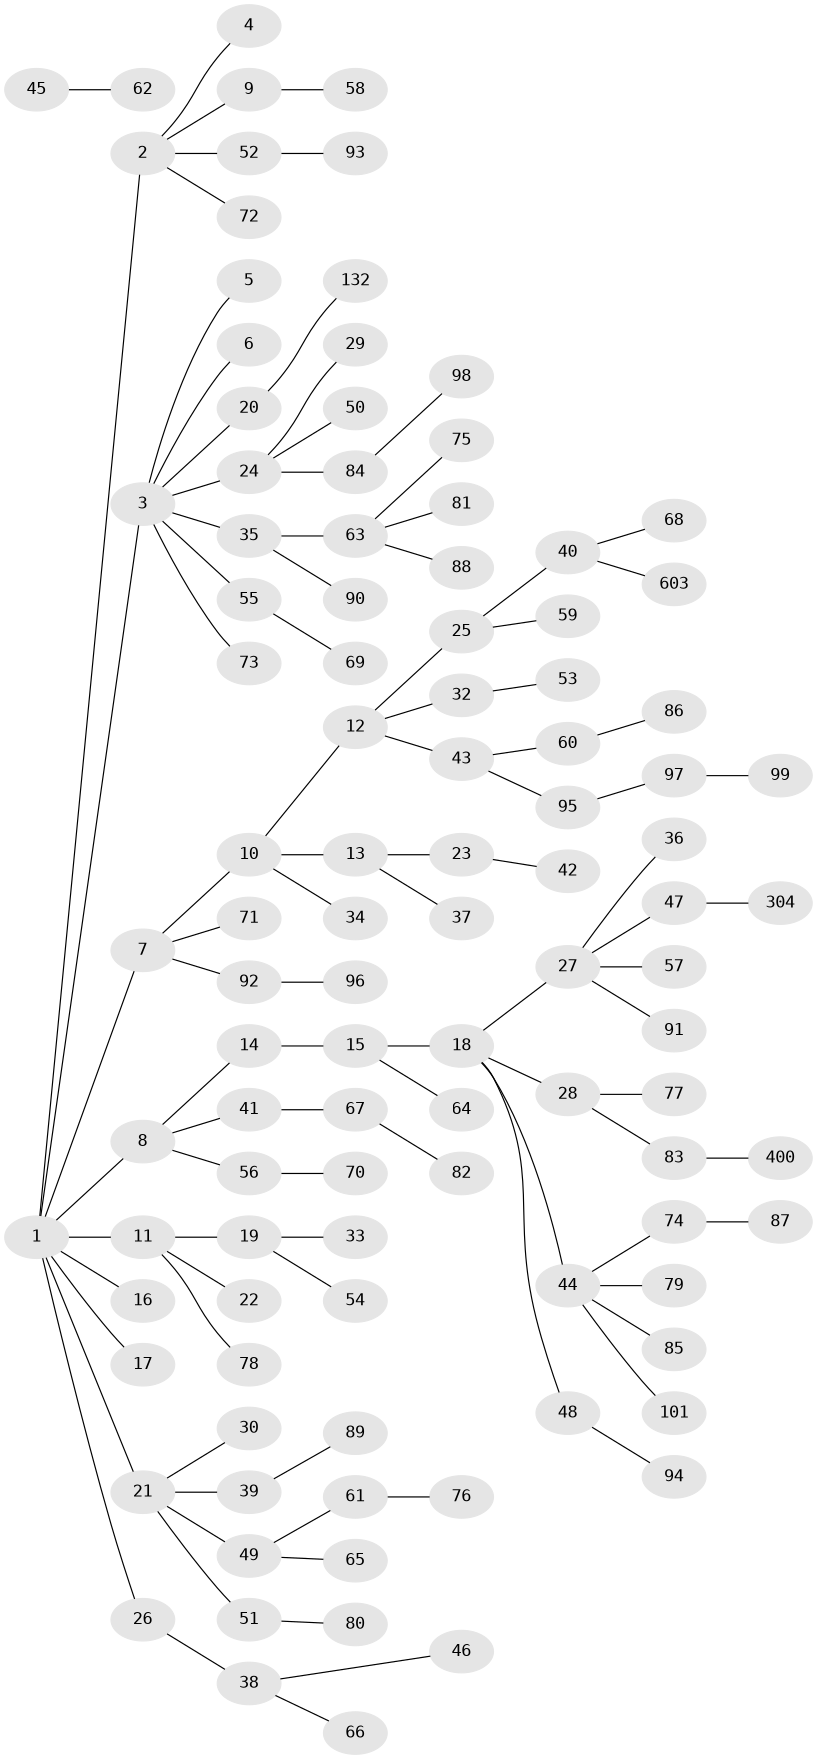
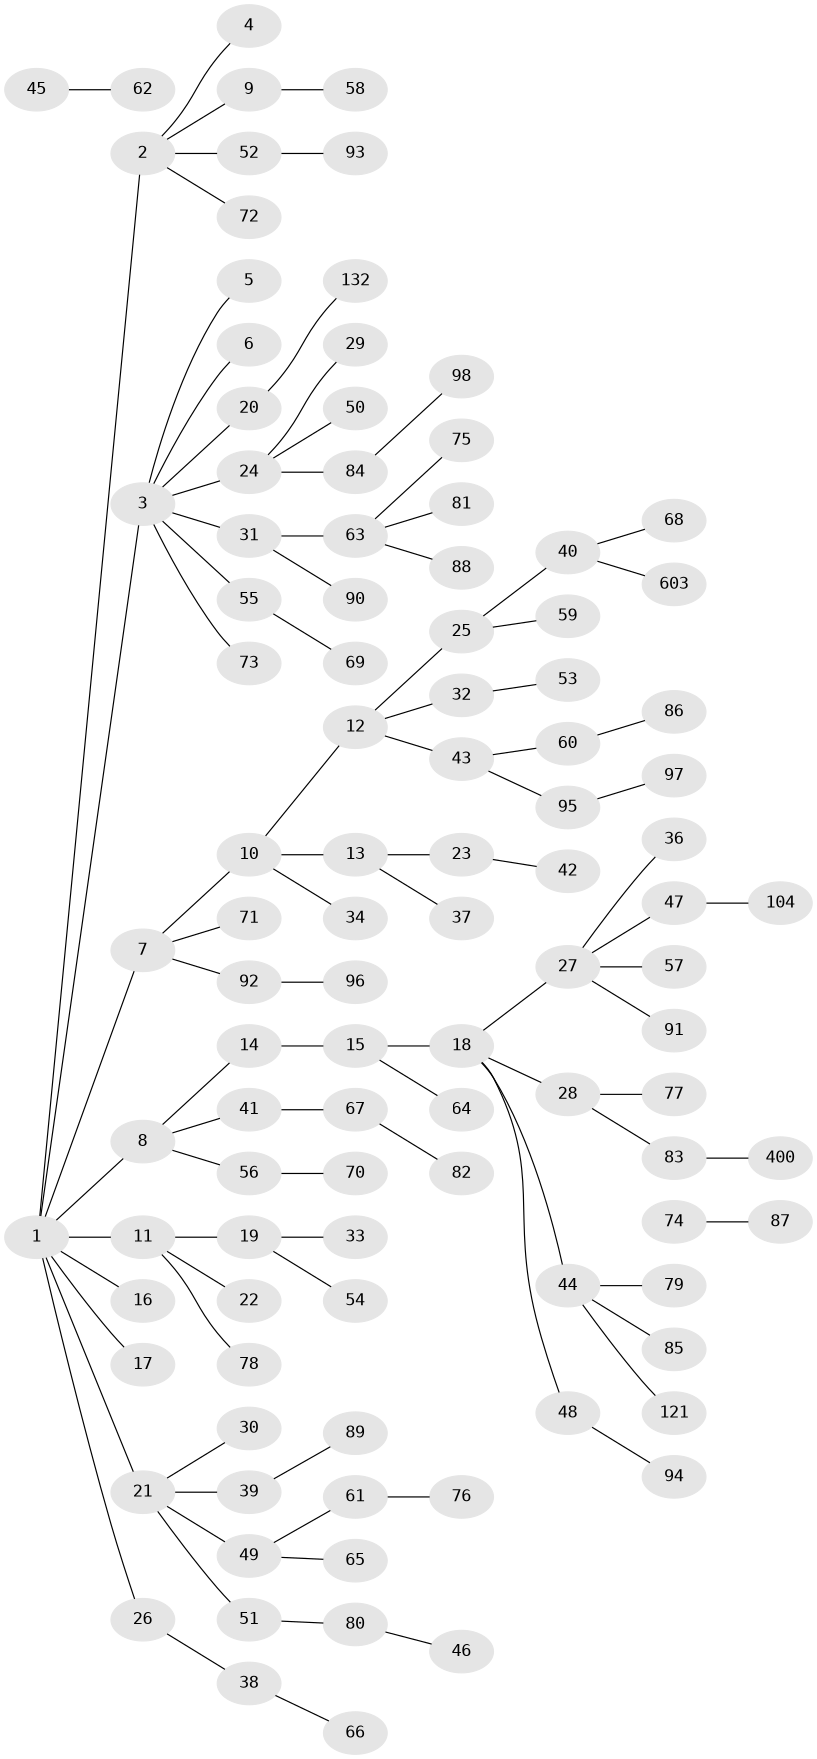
node "35": label "35" -> "31"
node "99": removed
node "304": label "304" -> "104"
edge "74" -- "44": removed
node "101": label "101" -> "121"
edge "46" -- "38": now "46" -- "80"
